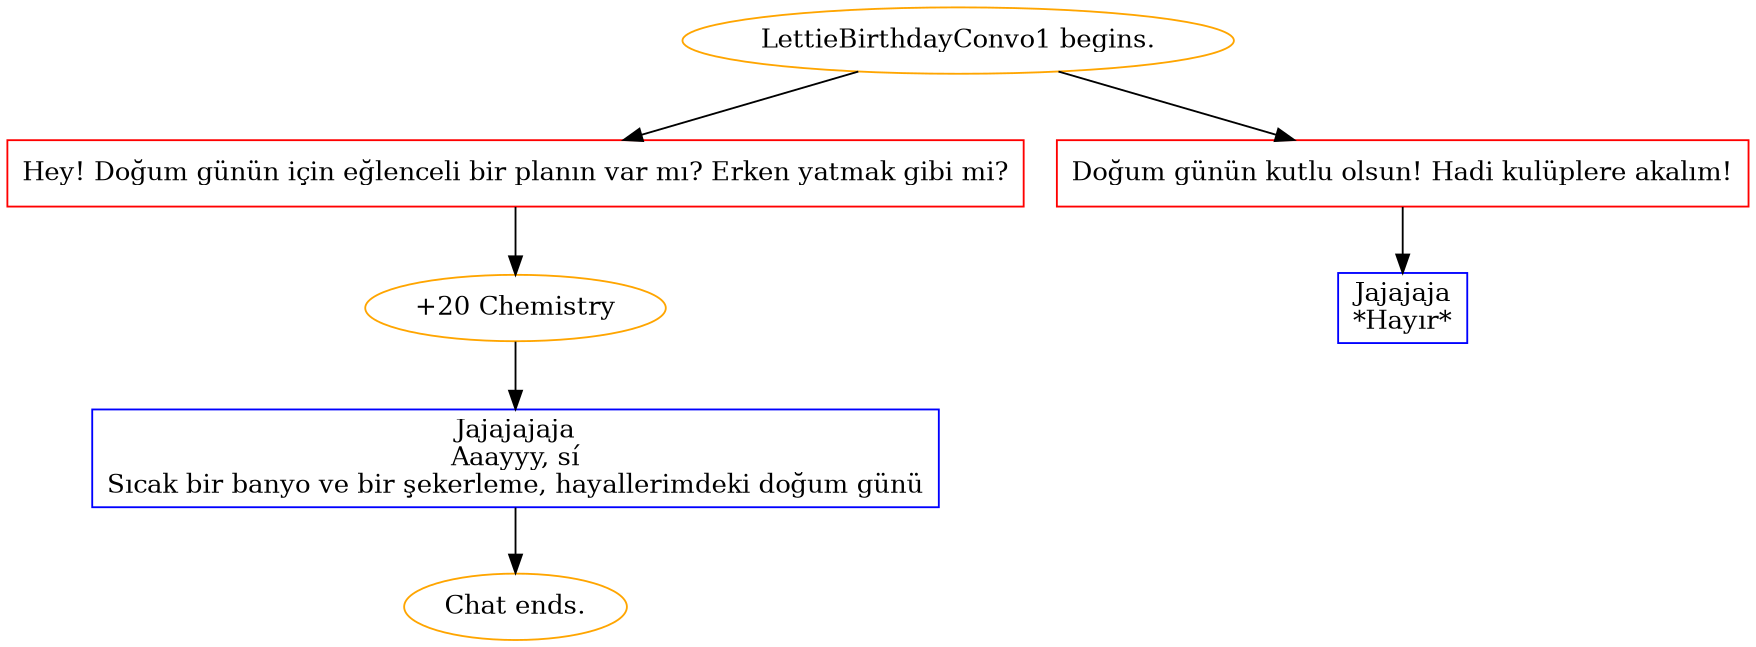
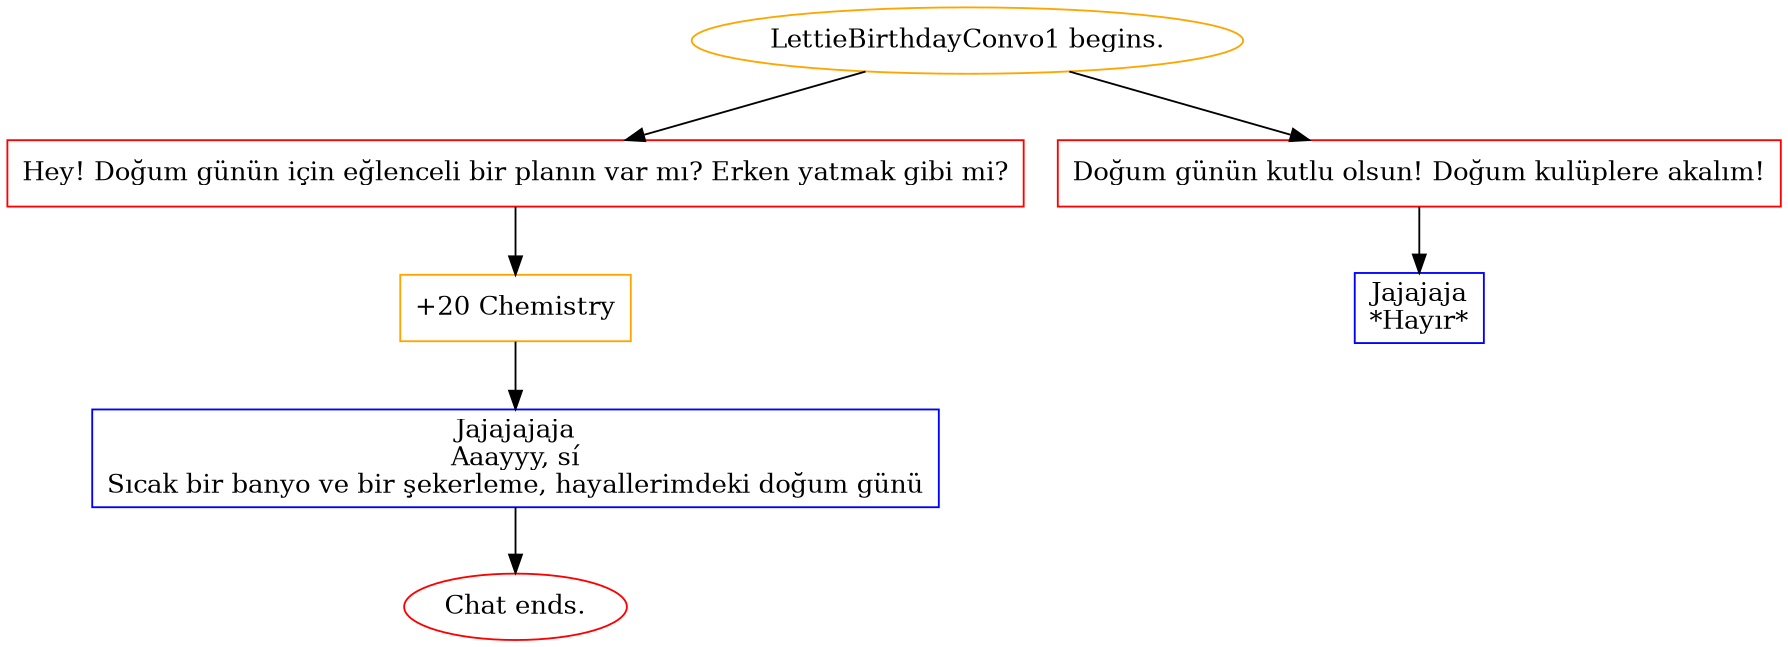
node "Doğum günün kutlu olsun! Hadi kulüplere akalım!": label "Doğum günün kutlu olsun! Hadi kulüplere akalım!" -> "Doğum günün kutlu olsun! Doğum kulüplere akalım!"
node "+20 Chemistry": shape ellipse -> box
node "Chat ends.": color orange -> red
